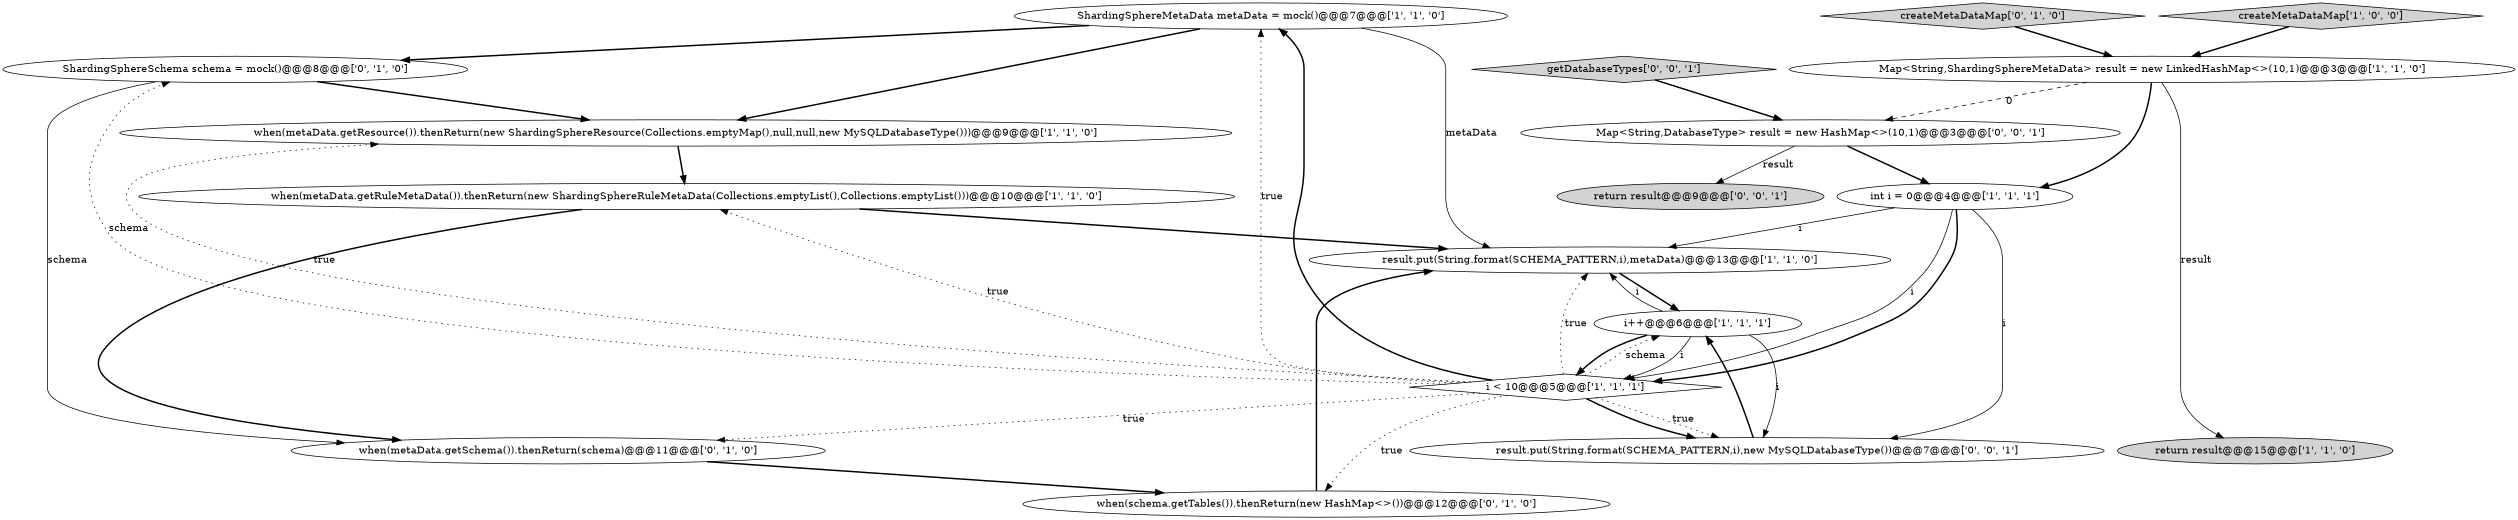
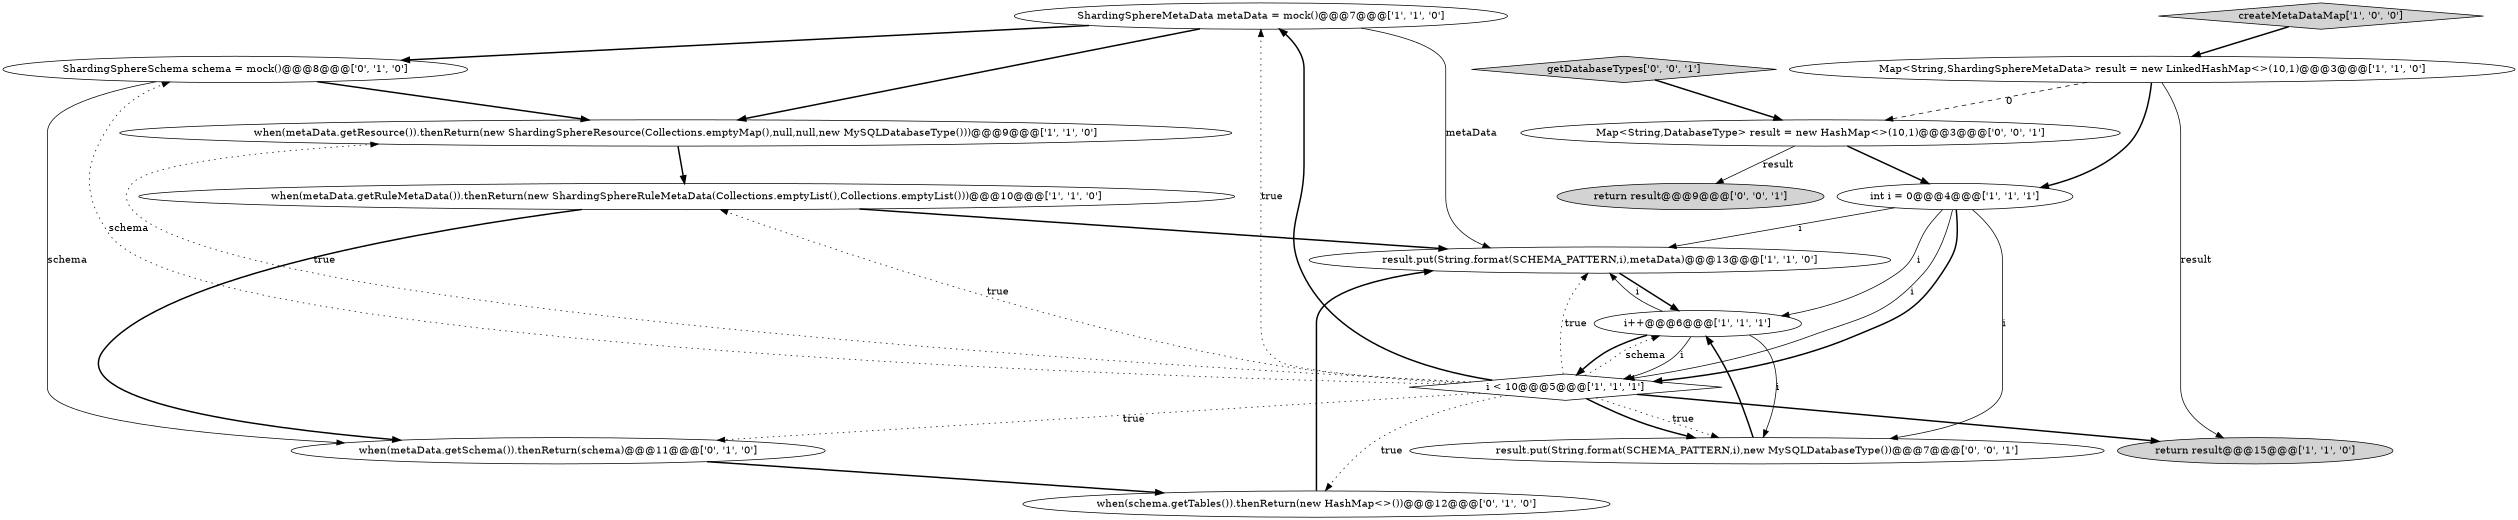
node "createMetaDataMap['0', '1', '0']": removed
edge "int i = 0@@@4@@@['1', '1', '1']" -> "i++@@@6@@@['1', '1', '1']": added, label "i"
edge "i < 10@@@5@@@['1', '1', '1']" -> "return result@@@15@@@['1', '1', '0']": added
